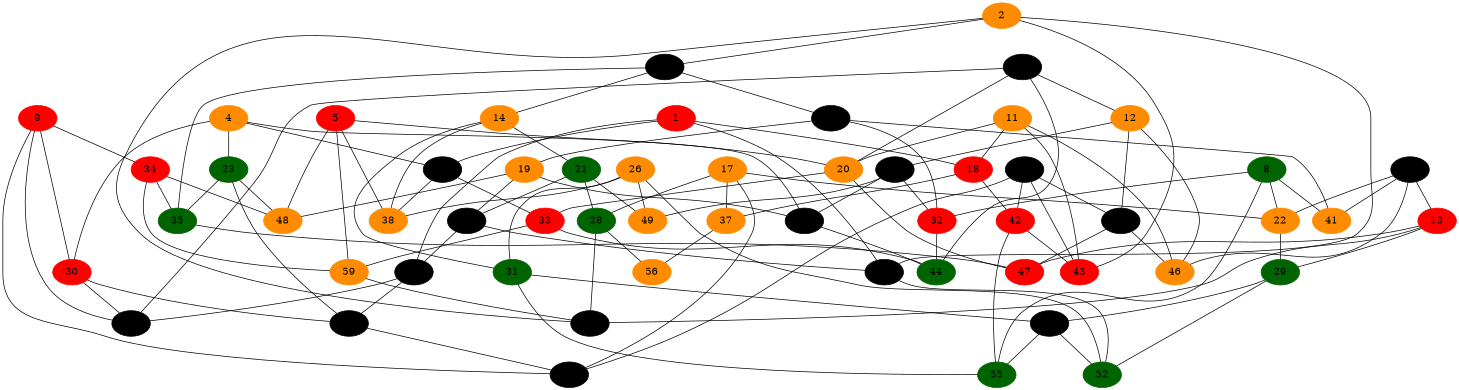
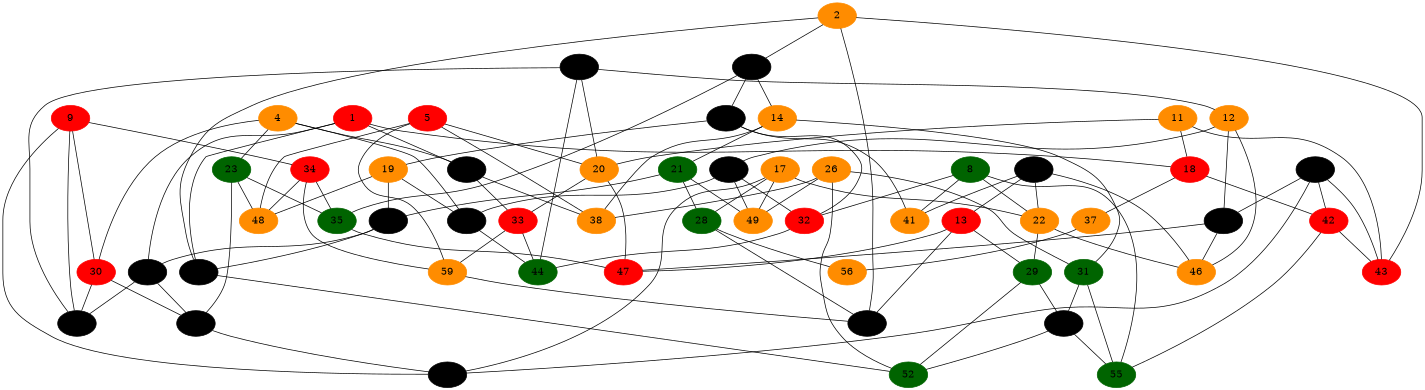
edge "11" -- "46": now "22" -- "46"
edge "17" -- "37": now "17" -- "49"
